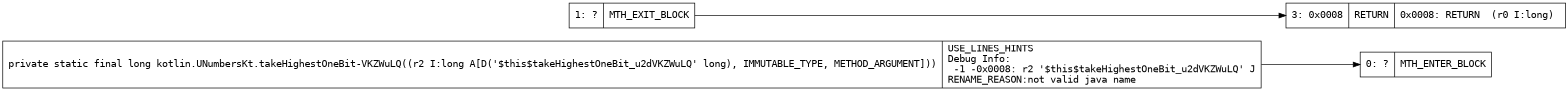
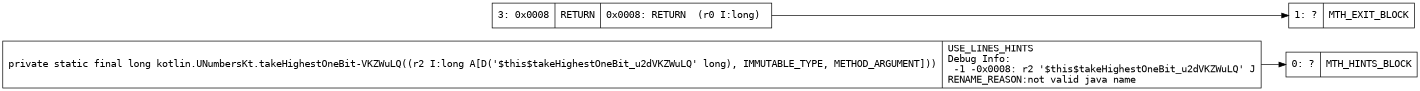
edge "1: ?" -> "3: 0x0008": reversed
node "0: ?": text "MTH_ENTER_BLOCK" -> "MTH_HINTS_BLOCK"
